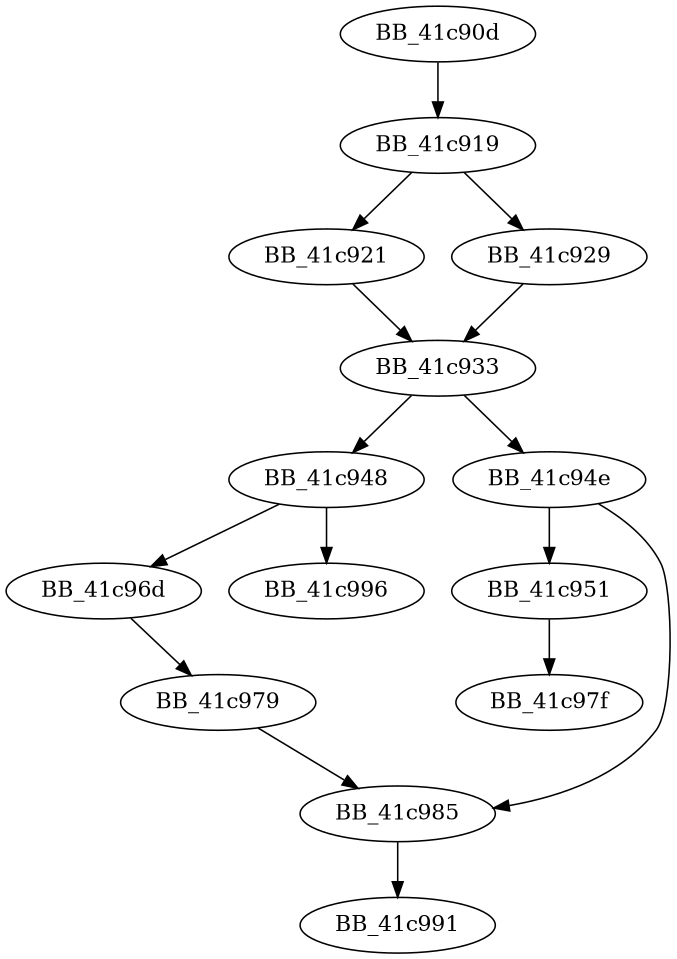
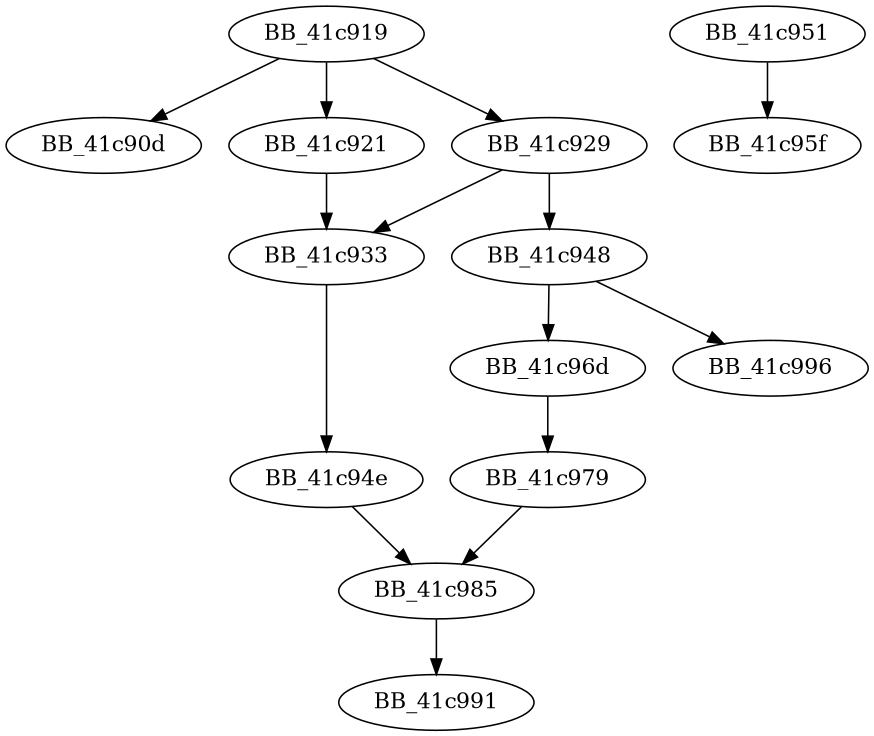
edge "BB_41c90d" -> "BB_41c919": reversed
edge "BB_41c933" -> "BB_41c948": now "BB_41c929" -> "BB_41c948"
edge "BB_41c94e" -> "BB_41c951": removed
node "BB_41c97f": label "BB_41c97f" -> "BB_41c95f"
